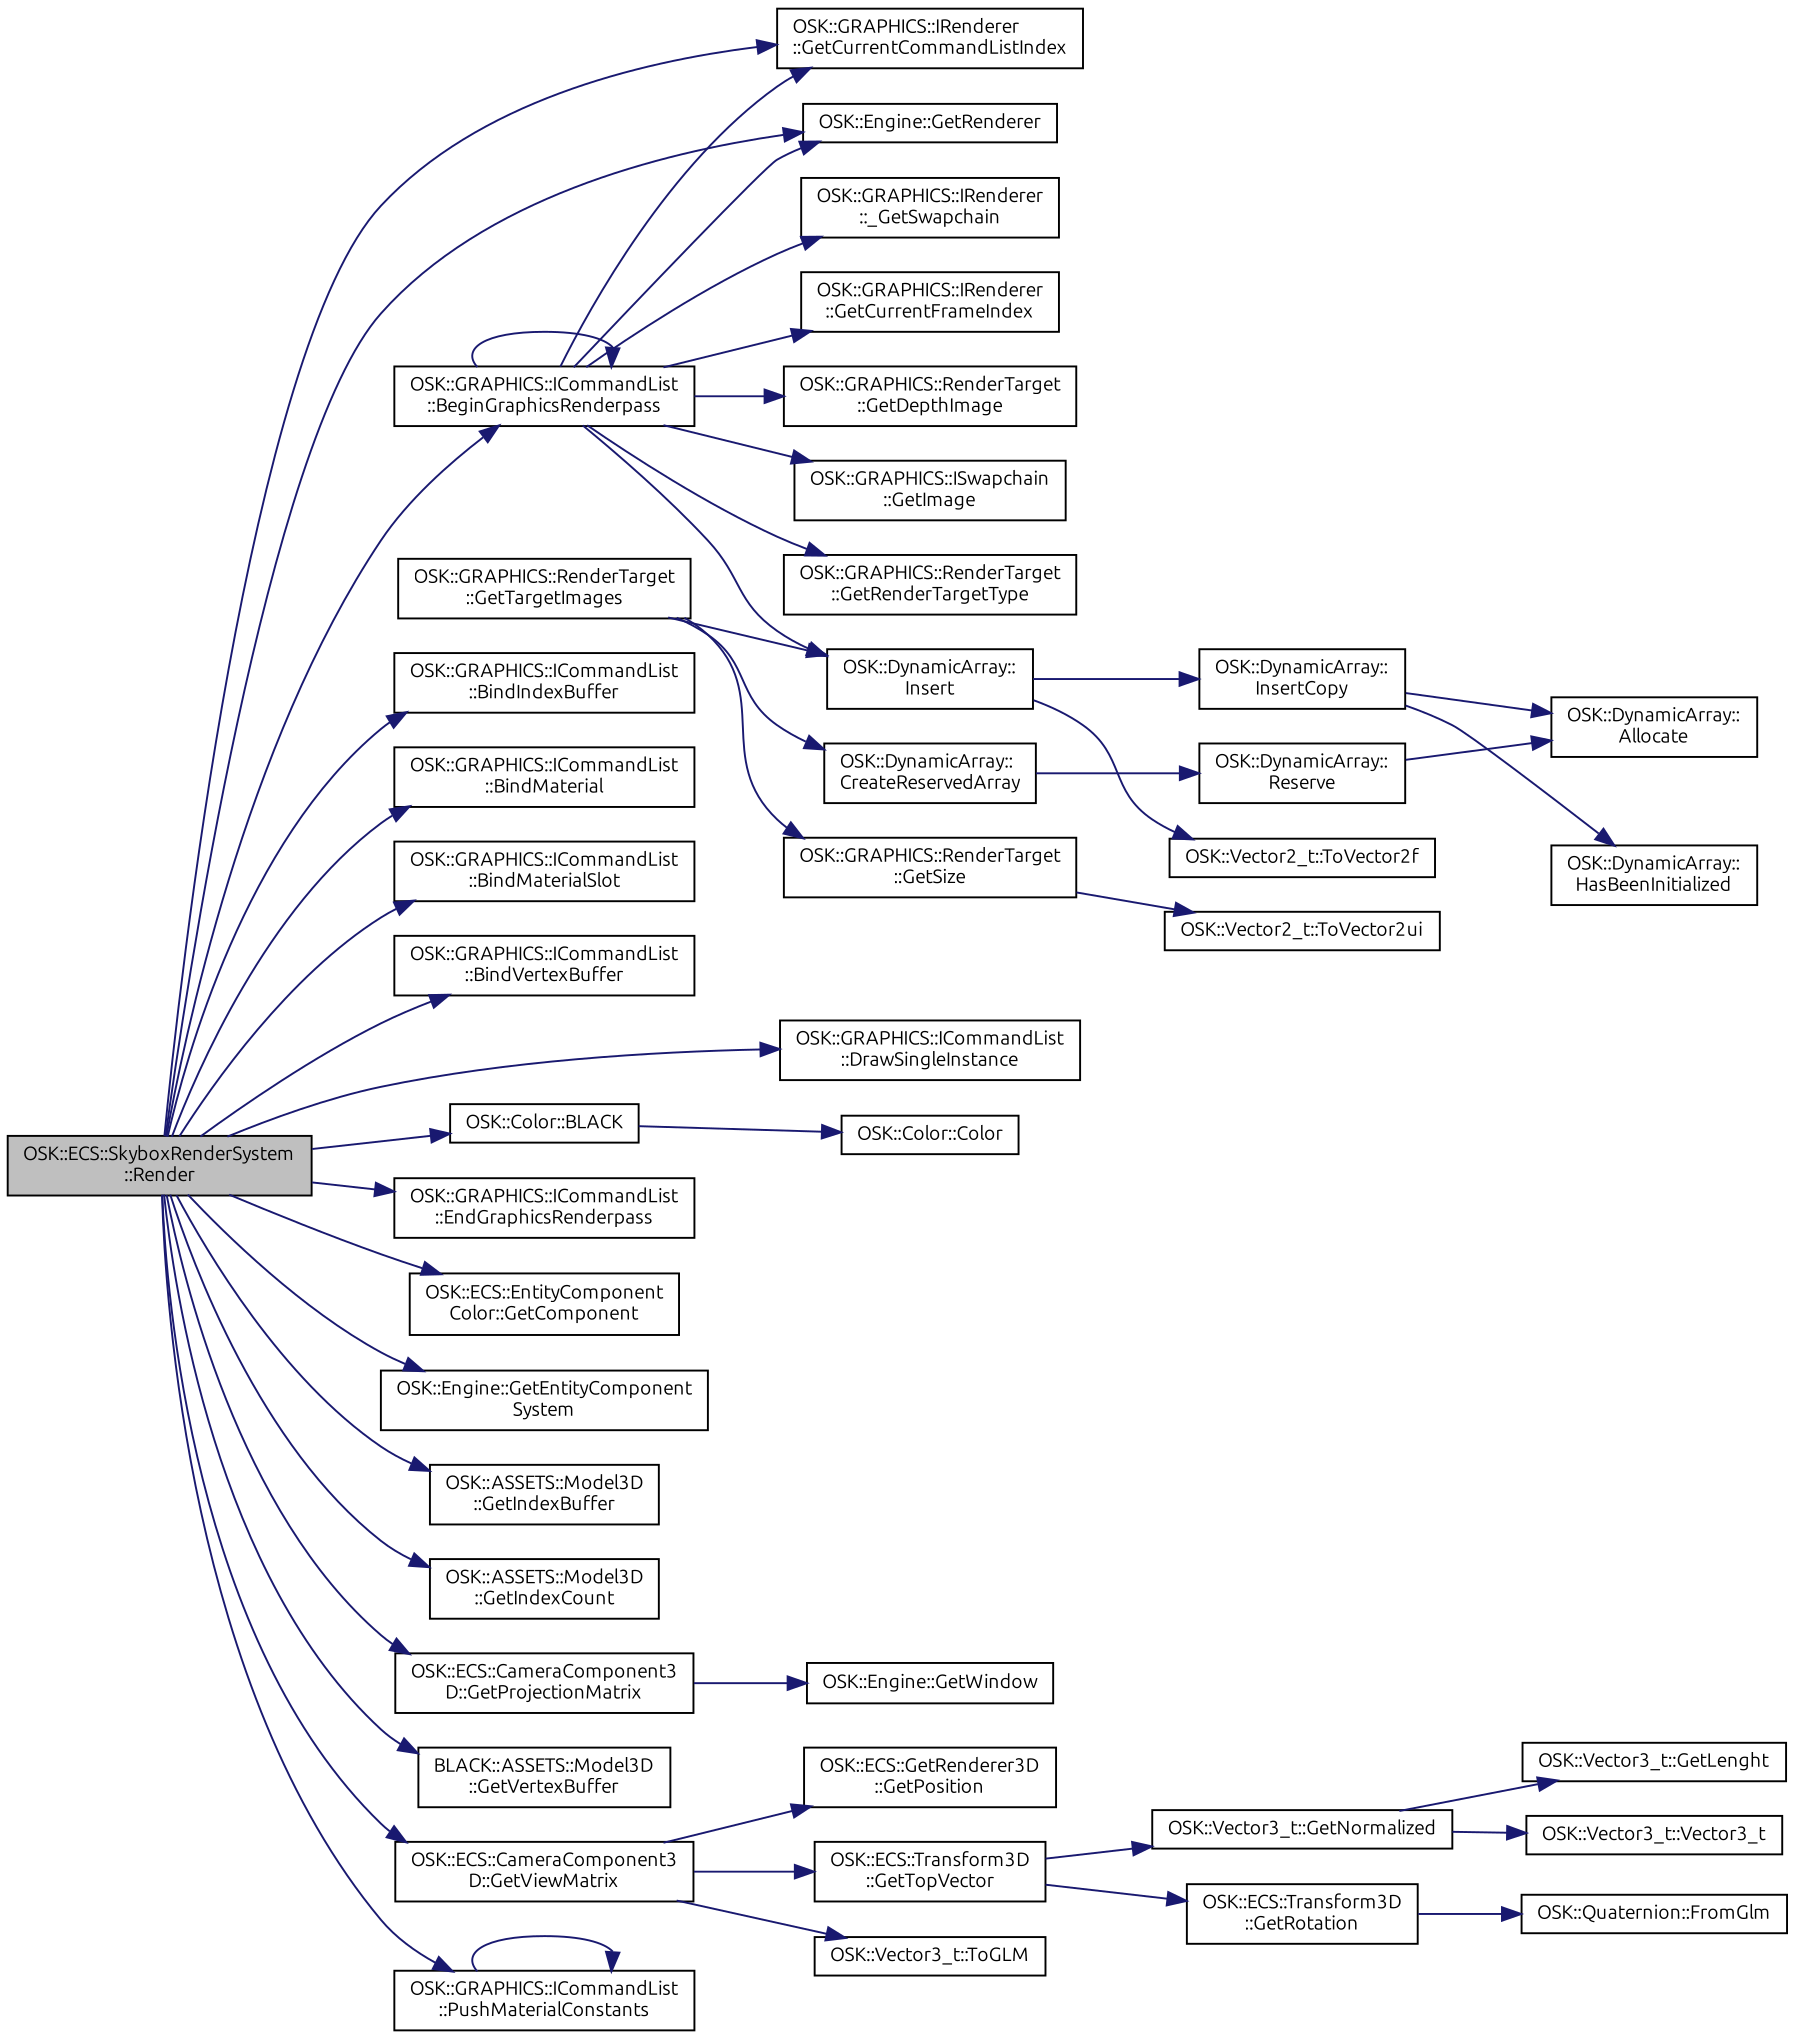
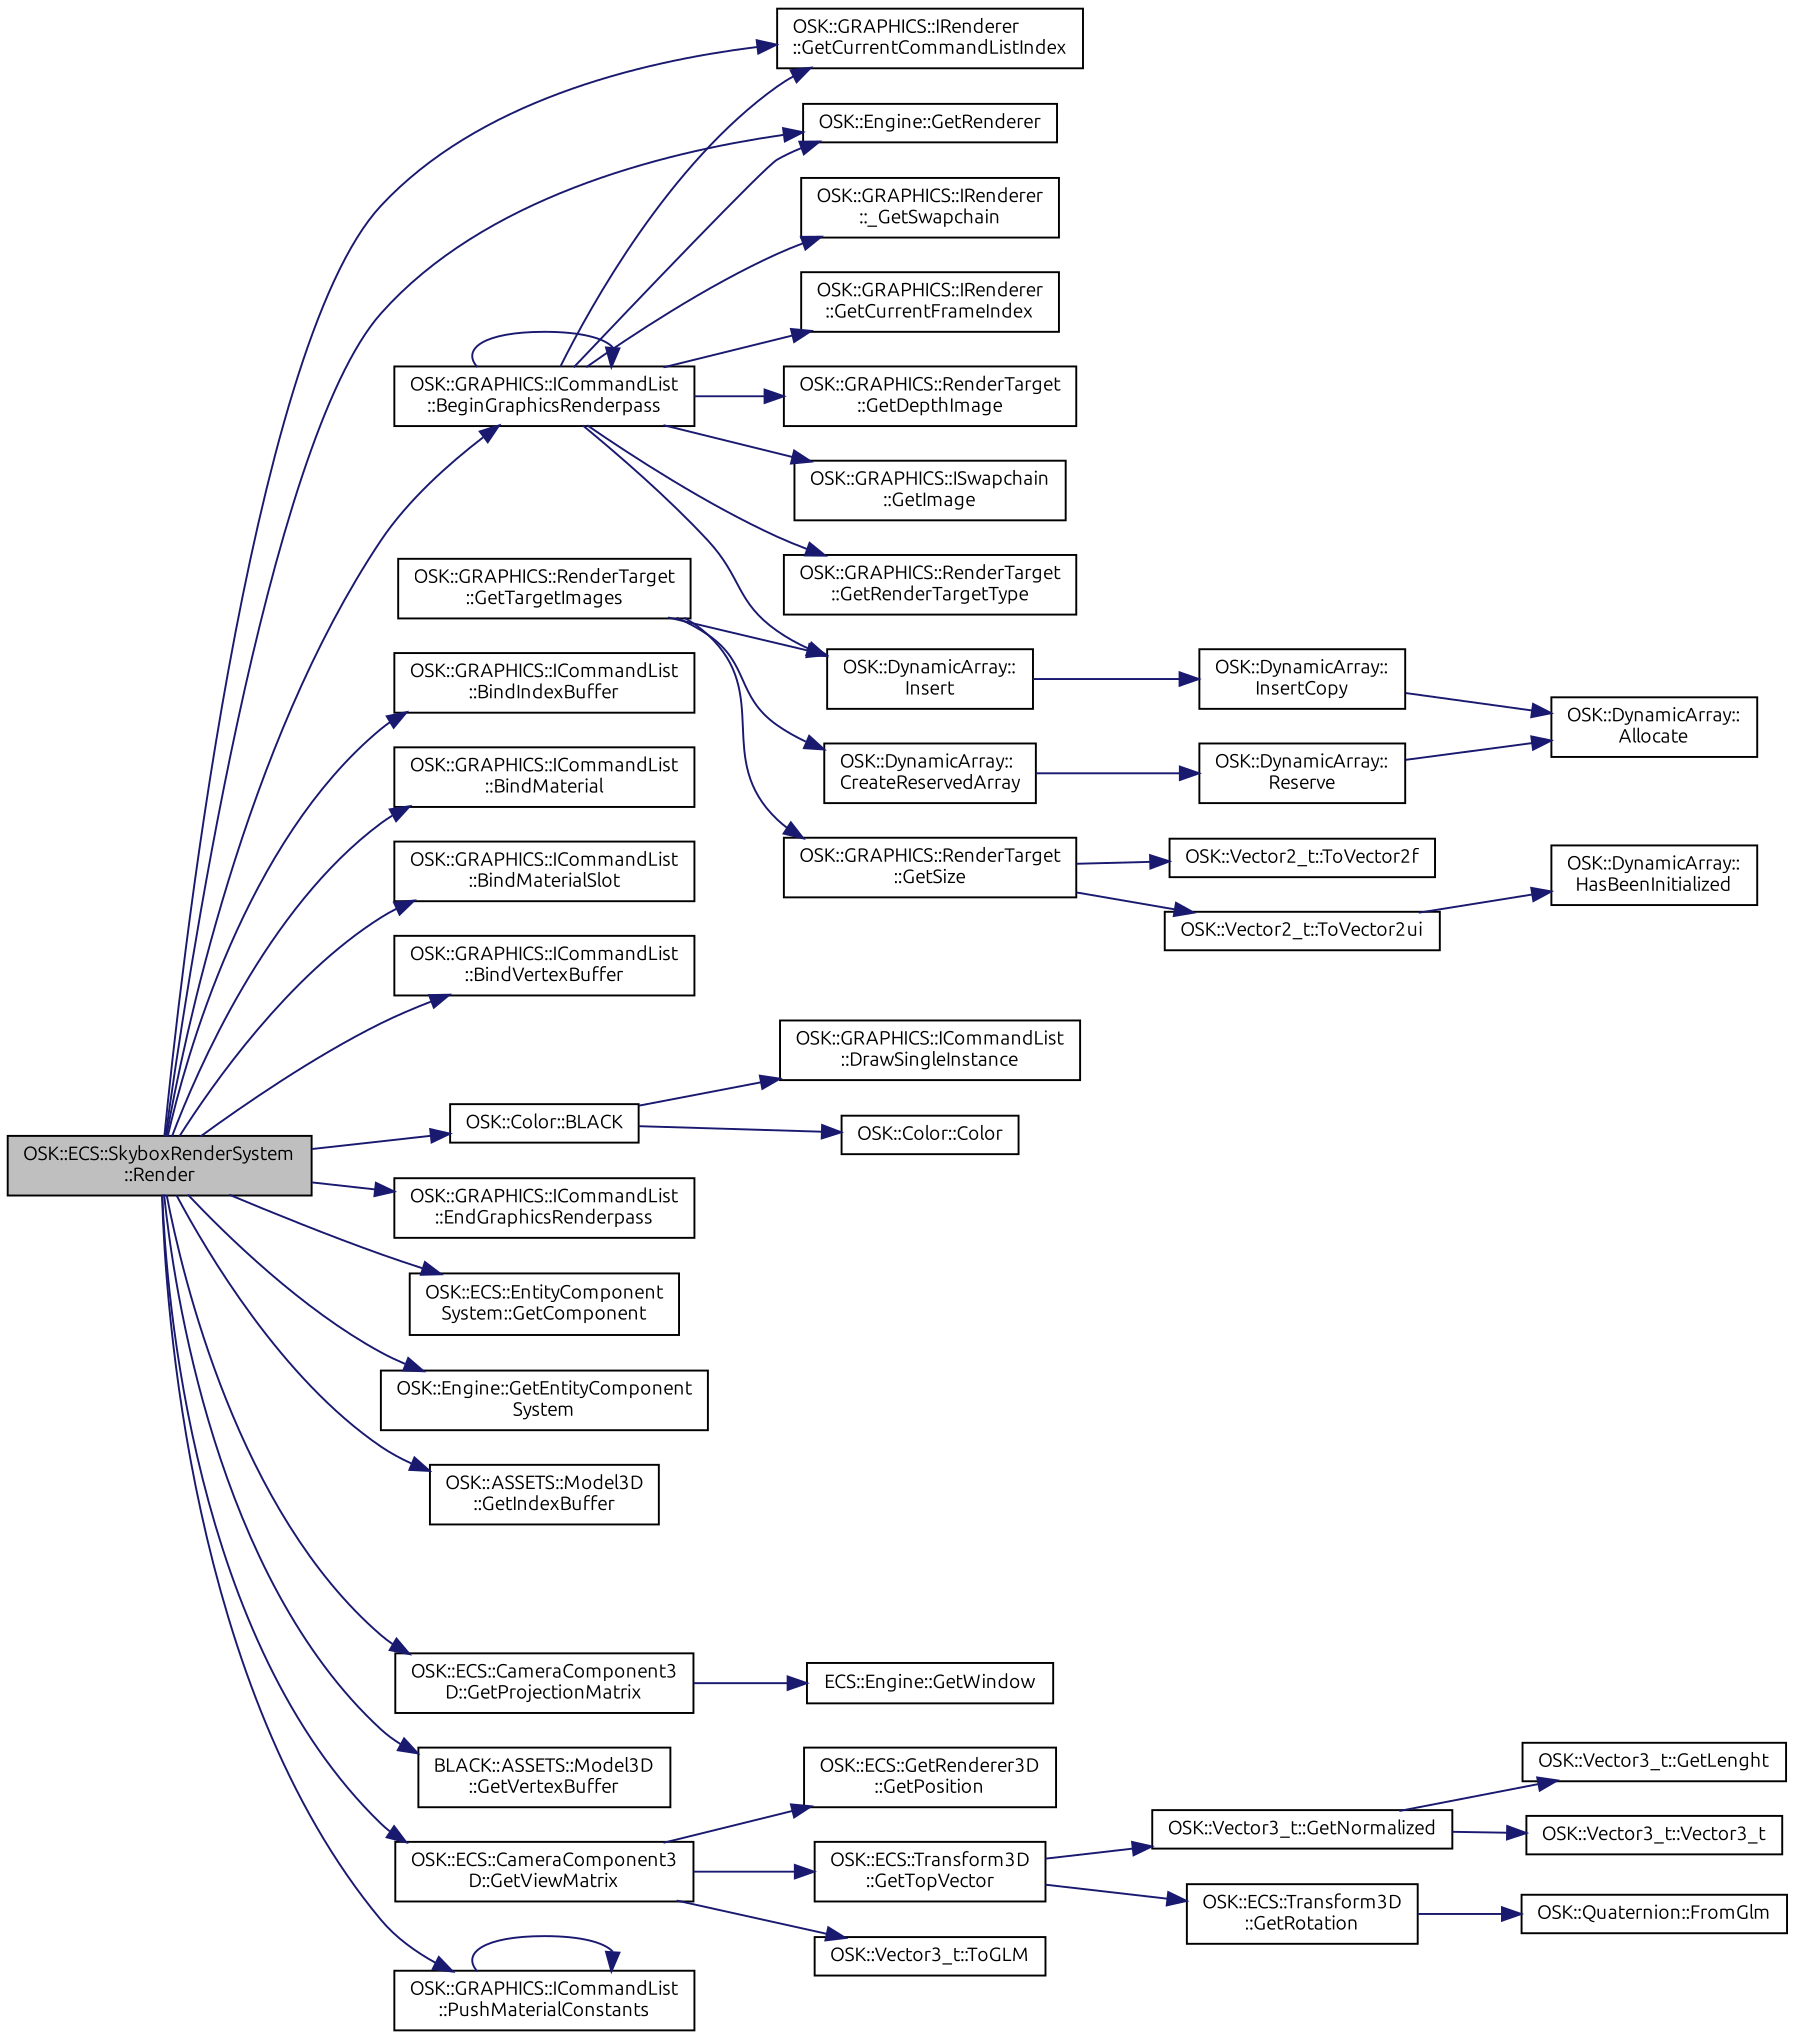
edge "OSK::DynamicArray:: Insert" -> "OSK::Vector2_t::ToVector2f": now "OSK::GRAPHICS::RenderTarget ::GetSize" -> "OSK::Vector2_t::ToVector2f"
edge "OSK::DynamicArray:: InsertCopy" -> "OSK::DynamicArray:: HasBeenInitialized": now "OSK::Vector2_t::ToVector2ui" -> "OSK::DynamicArray:: HasBeenInitialized"
edge "OSK::ECS::SkyboxRenderSystem ::Render" -> "OSK::GRAPHICS::ICommandList ::DrawSingleInstance": now "OSK::Color::BLACK" -> "OSK::GRAPHICS::ICommandList ::DrawSingleInstance"
node "OSK::ECS::EntityComponent Color::GetComponent": label "OSK::ECS::EntityComponent Color::GetComponent" -> "OSK::ECS::EntityComponent System::GetComponent"
node "OSK::ASSETS::Model3D ::GetIndexCount": removed
node "OSK::Engine::GetWindow": label "OSK::Engine::GetWindow" -> "ECS::Engine::GetWindow"
